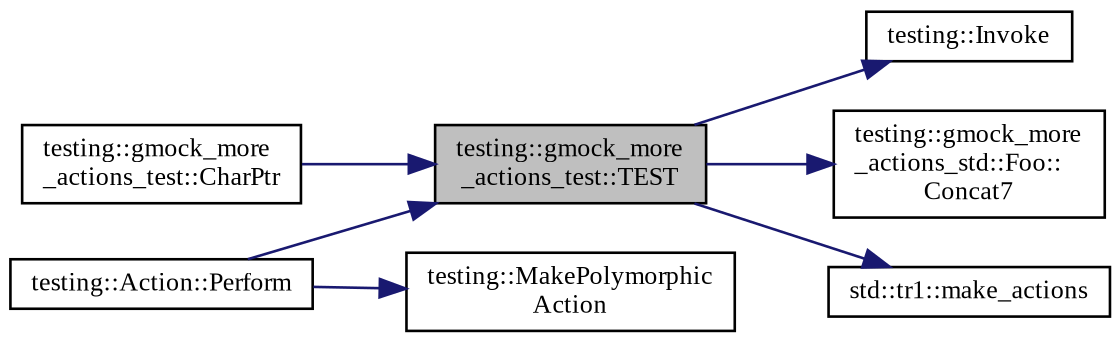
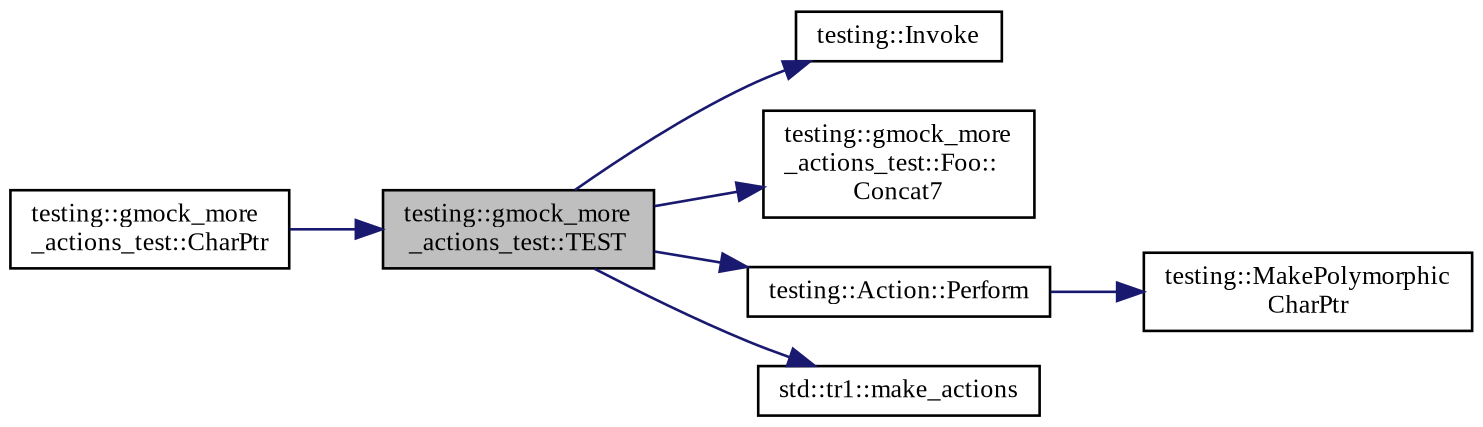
node "testing::gmock_more _actions_std::Foo:: Concat7": label "testing::gmock_more _actions_std::Foo:: Concat7" -> "testing::gmock_more _actions_test::Foo:: Concat7"
edge "testing::Action::Perform" -> "testing::gmock_more _actions_test::TEST": reversed
node "testing::MakePolymorphic Action": label "testing::MakePolymorphic Action" -> "testing::MakePolymorphic CharPtr"
